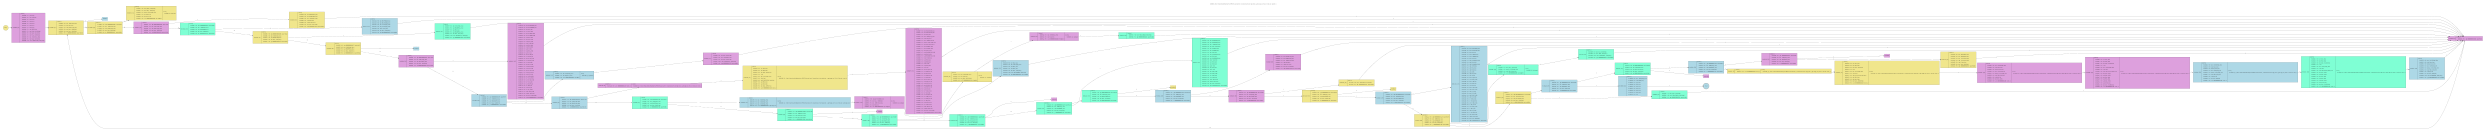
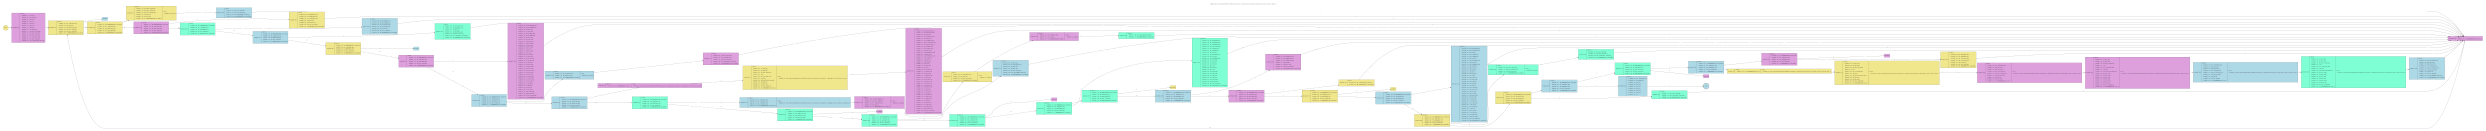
node "0x401c13 [26]": added
node "0x401906 [28]": fillcolor khaki -> lightblue
